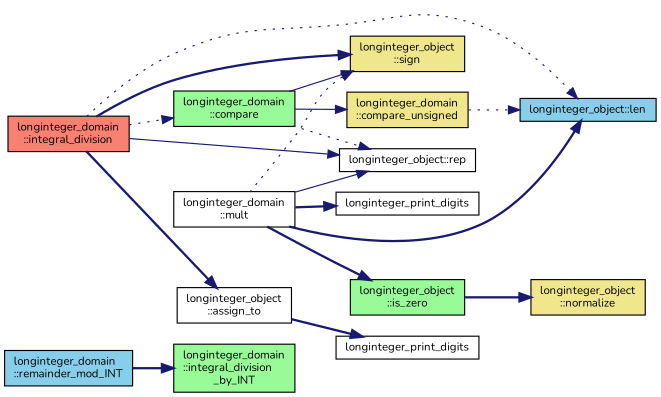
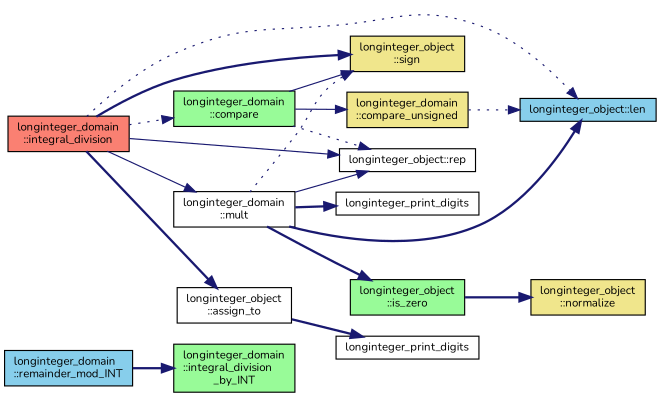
edge "longinteger_domain ::integral_division" -> "longinteger_domain ::mult": added
